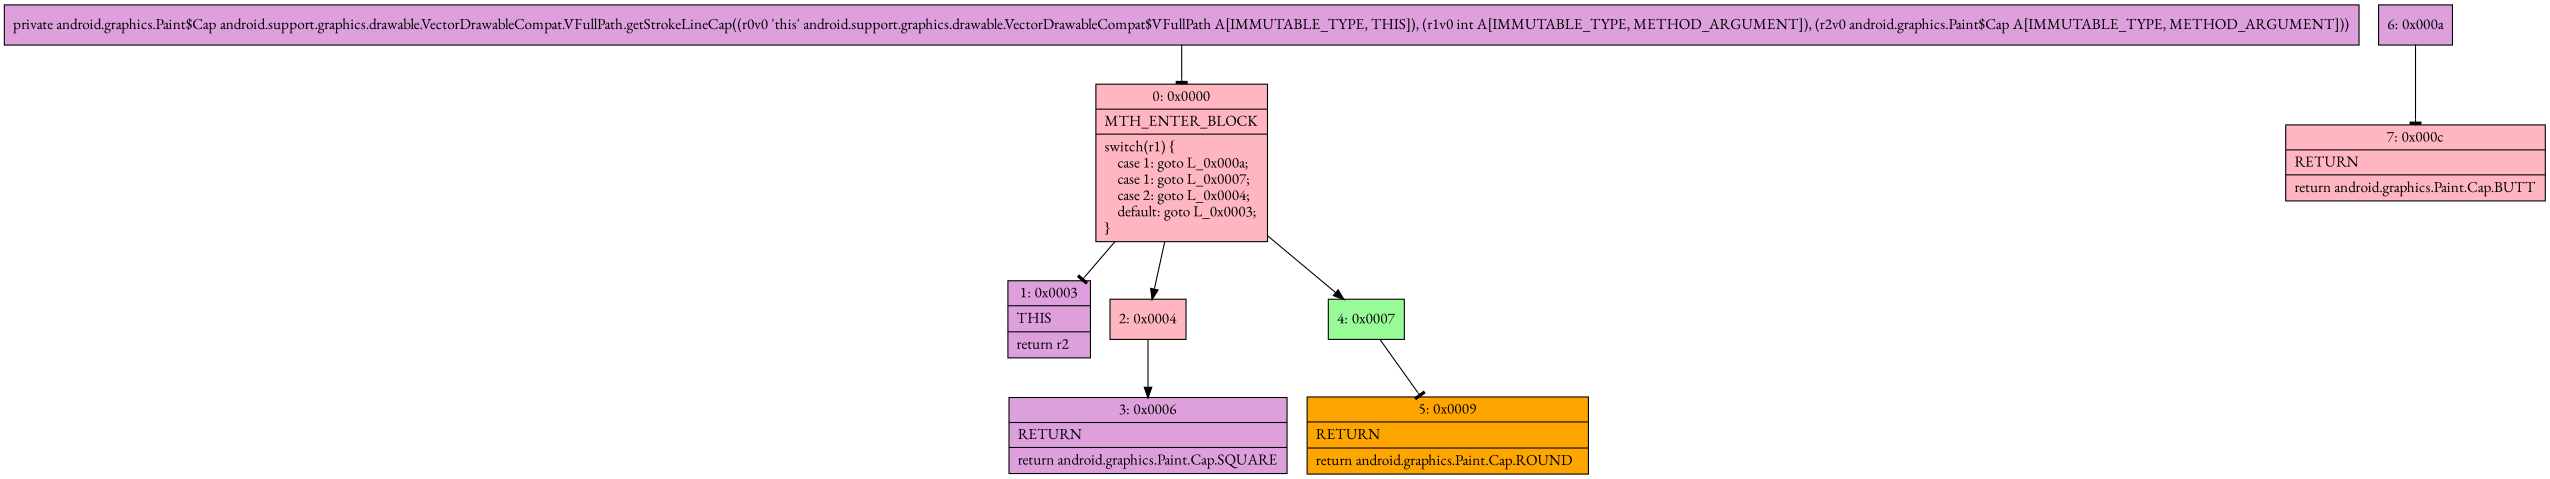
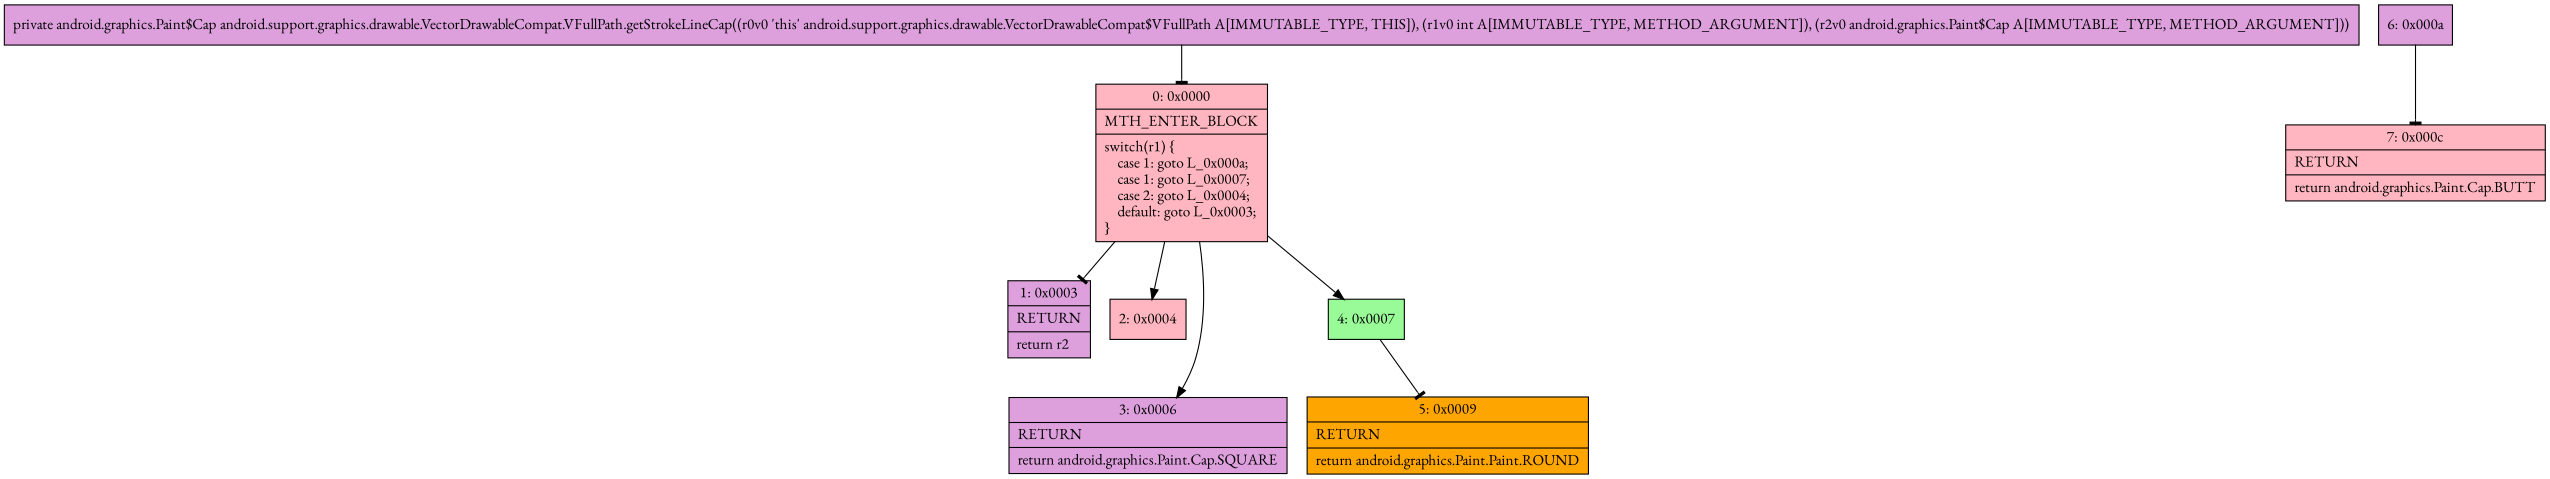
node "1: 0x0003": text "THIS" -> "RETURN"
edge "2: 0x0004" -> "3: 0x0006": now "0: 0x0000" -> "3: 0x0006"
node "5: 0x0009": text "return android.graphics.Paint.Cap.ROUND" -> "return android.graphics.Paint.Paint.ROUND"
